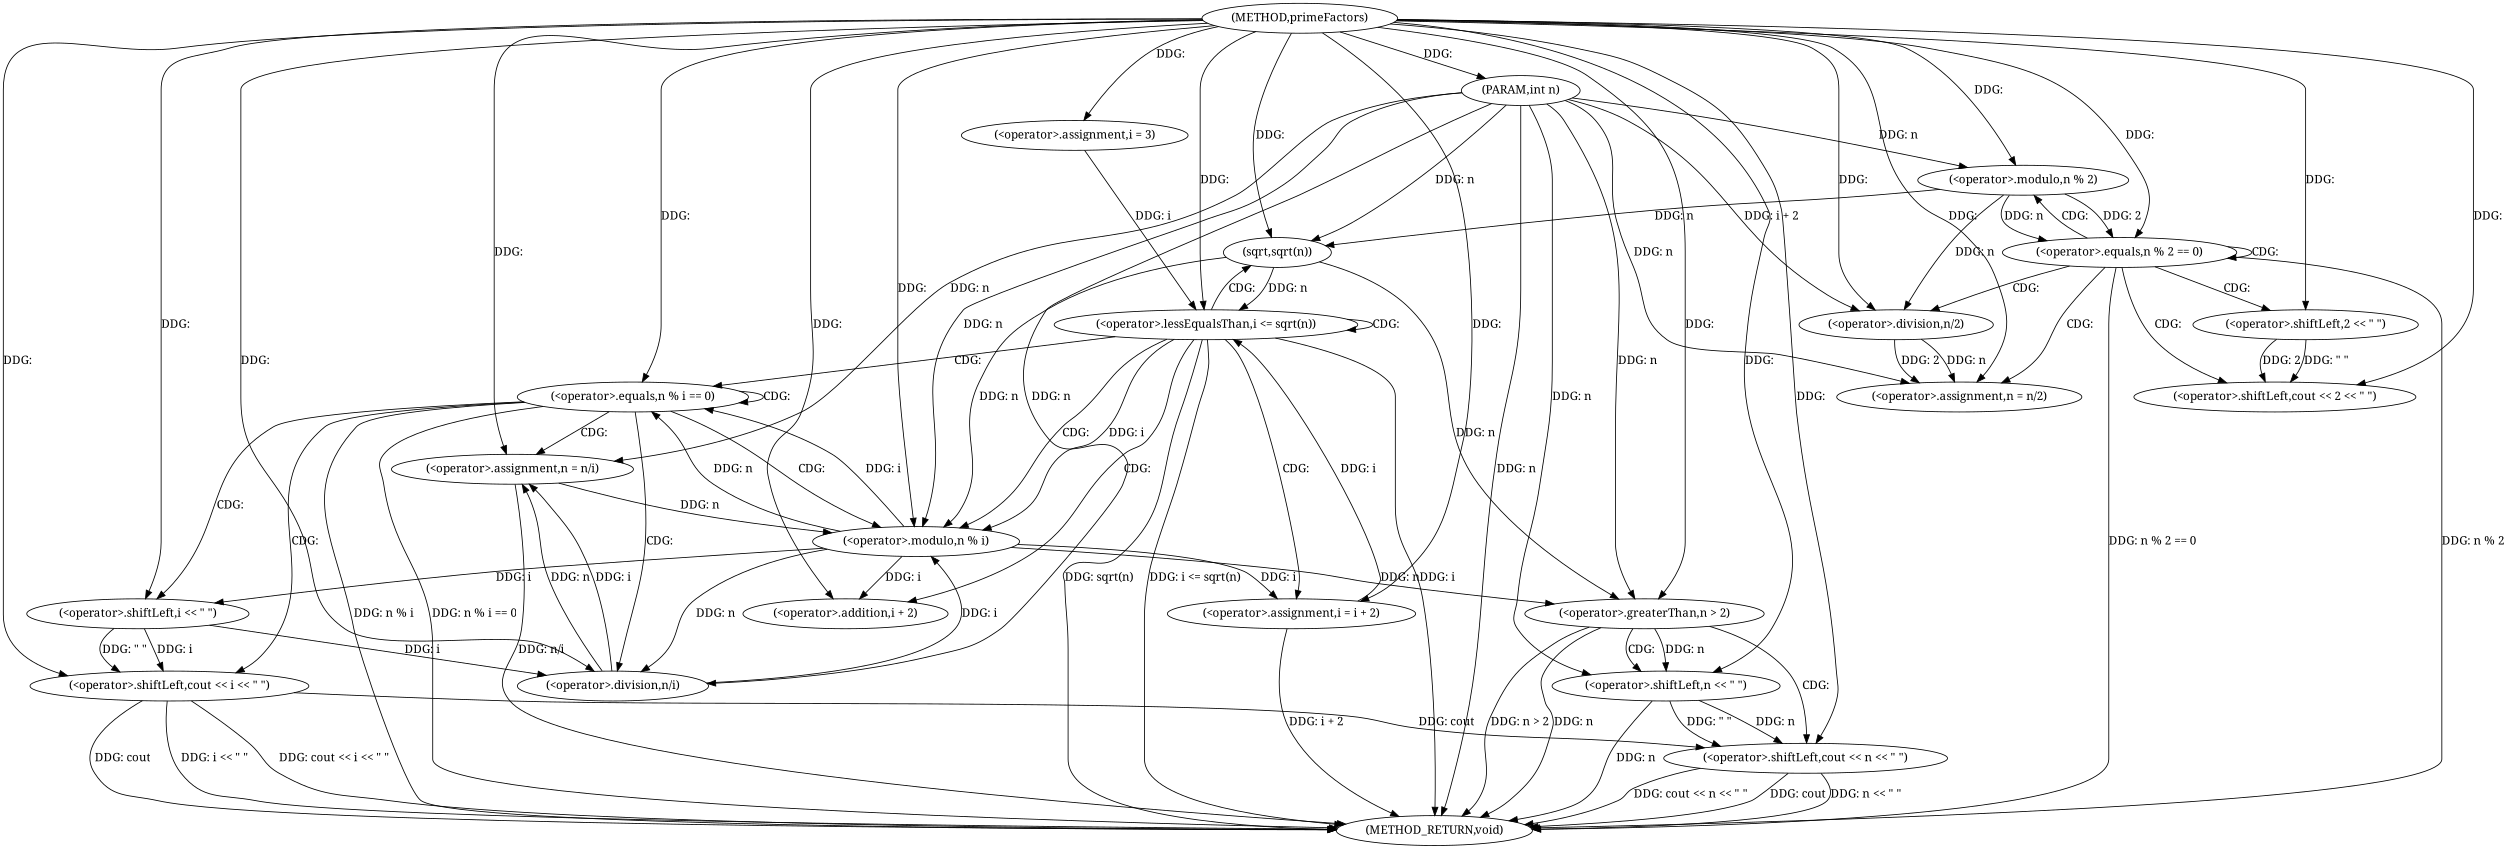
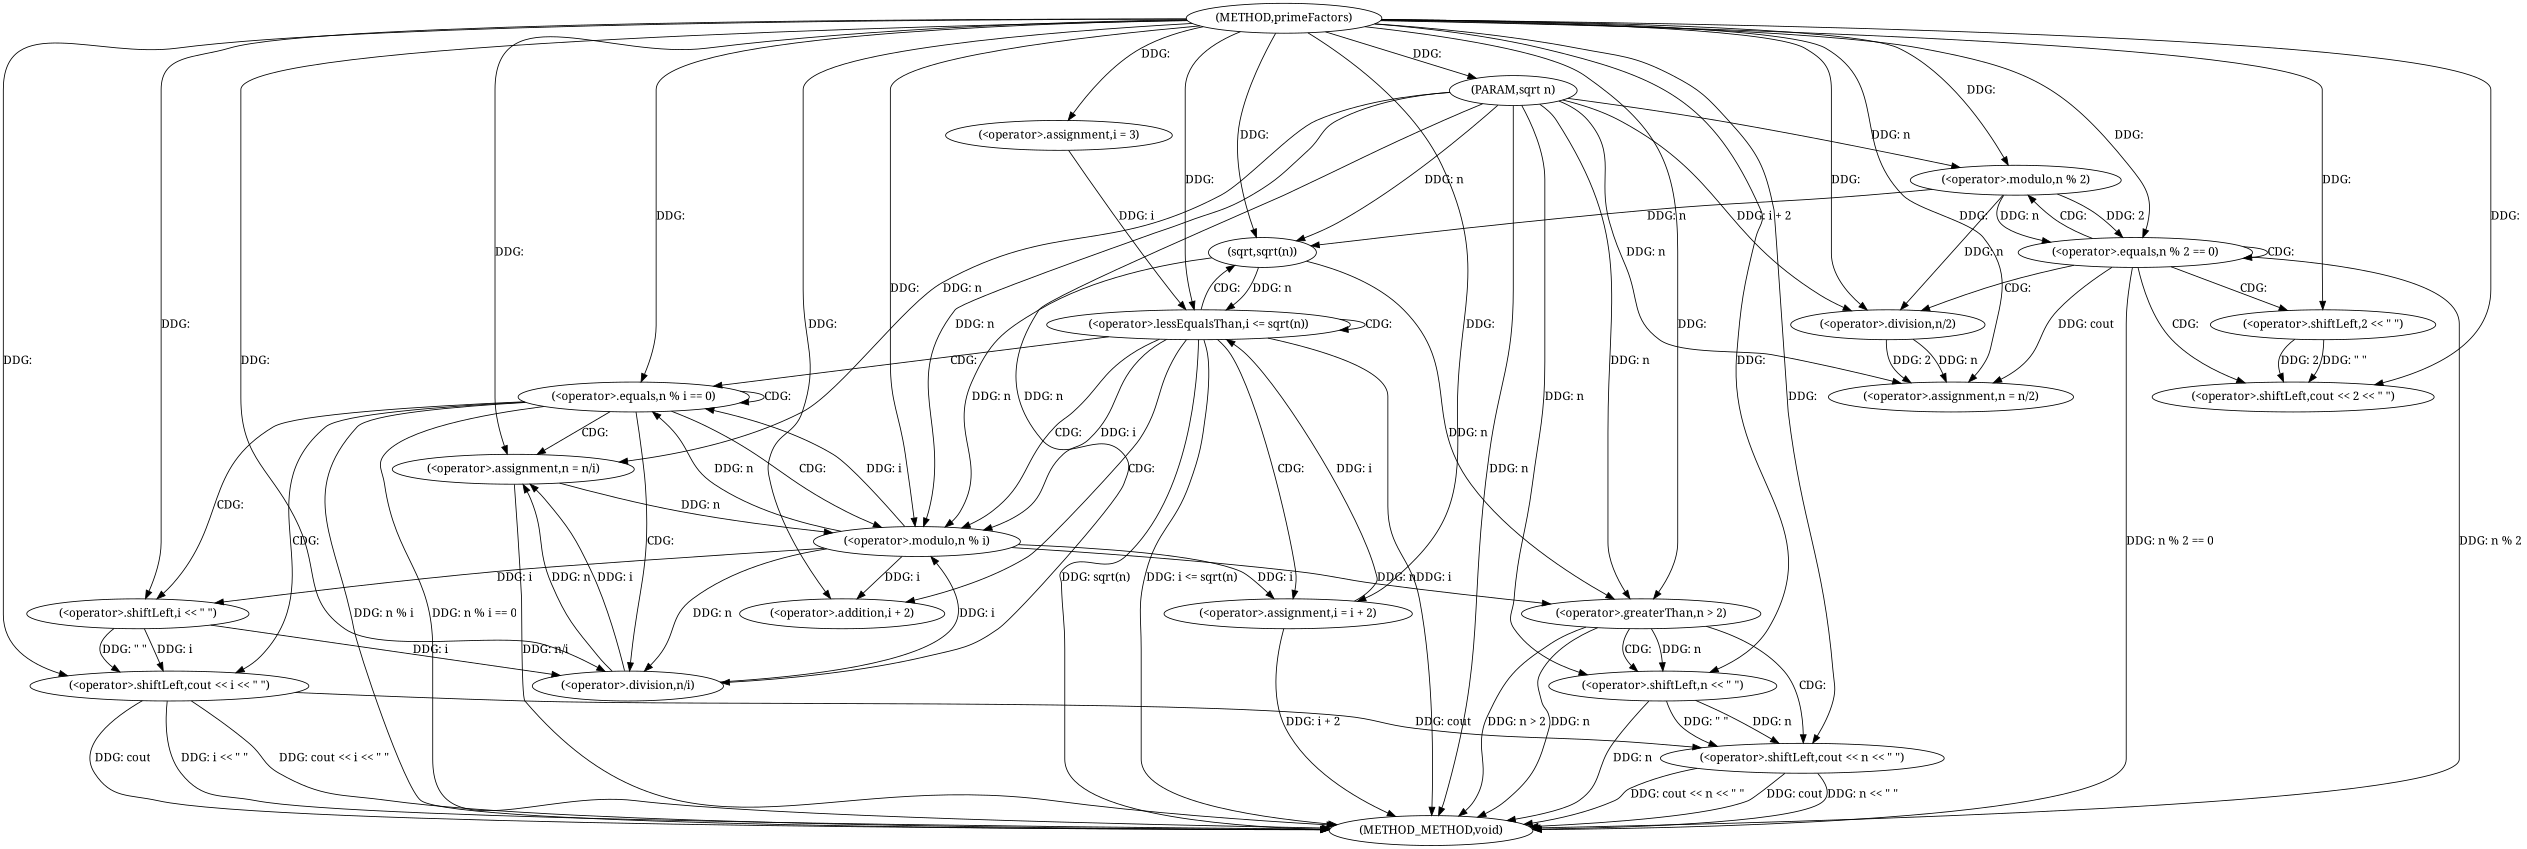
node "(PARAM,int n)": label "(PARAM,int n)" -> "(PARAM,sqrt n)"
edge "(<operator>.equals,n % 2 == 0)" -> "(<operator>.assignment,n = n/2)": label "CDG: " -> "DDG: cout"
node "(METHOD_RETURN,void)": label "(METHOD_RETURN,void)" -> "(METHOD_METHOD,void)"
